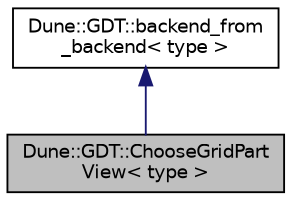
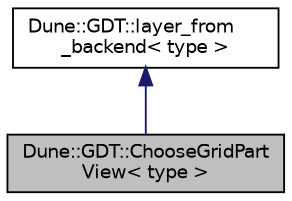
node "Dune::GDT::backend_from _backend< type >": label "Dune::GDT::backend_from _backend< type >" -> "Dune::GDT::layer_from _backend< type >"
